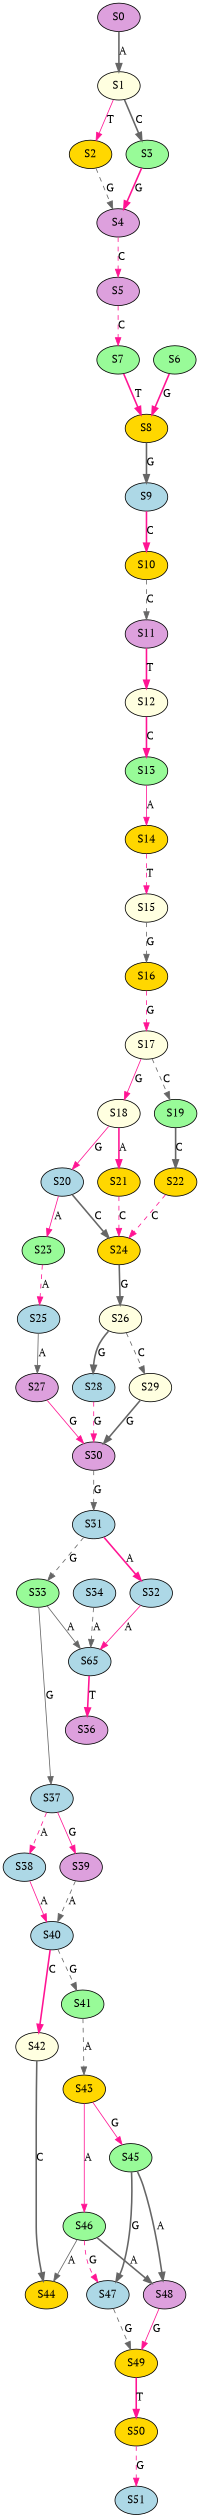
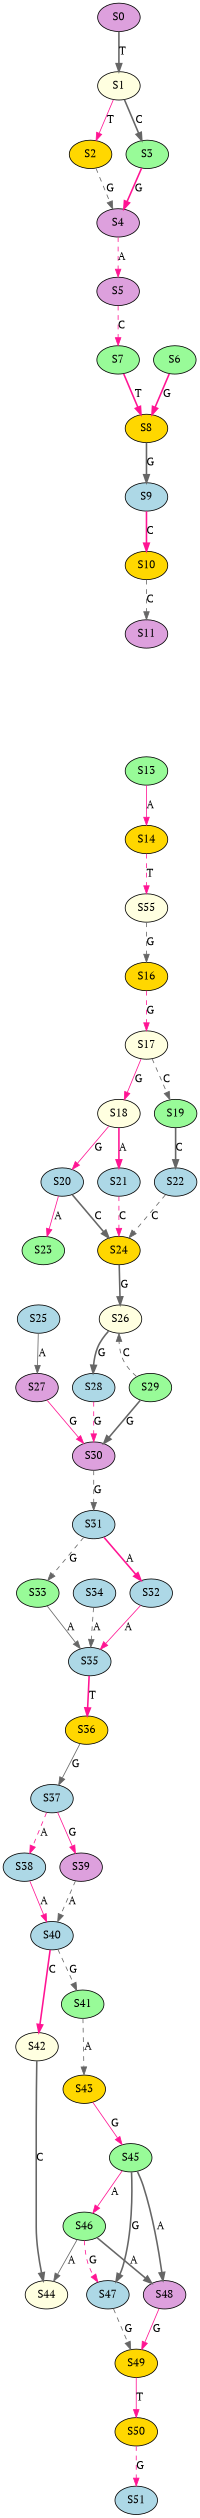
edge "S0" -> "S1": label "A" -> "T"
edge "S4" -> "S5": label "C" -> "A"
node "S12": removed
node "S15": label "S15" -> "S55"
node "S21": fillcolor gold -> lightblue
node "S22": fillcolor gold -> lightblue
edge "S22" -> "S24": color deeppink -> gray40
edge "S23" -> "S25": removed, label "A"
edge "S26" -> "S29": reversed
node "S29": fillcolor lightyellow -> palegreen
node "S65": label "S65" -> "S35"
edge "S33" -> "S37": now "S36" -> "S37"
node "S36": fillcolor plum -> gold
edge "S43" -> "S46": now "S45" -> "S46"
node "S44": fillcolor gold -> lightyellow
edge "S49" -> "S50": style bold -> solid
